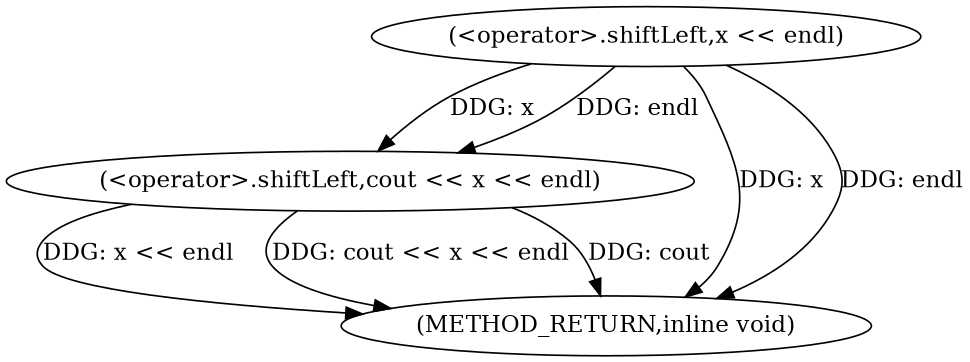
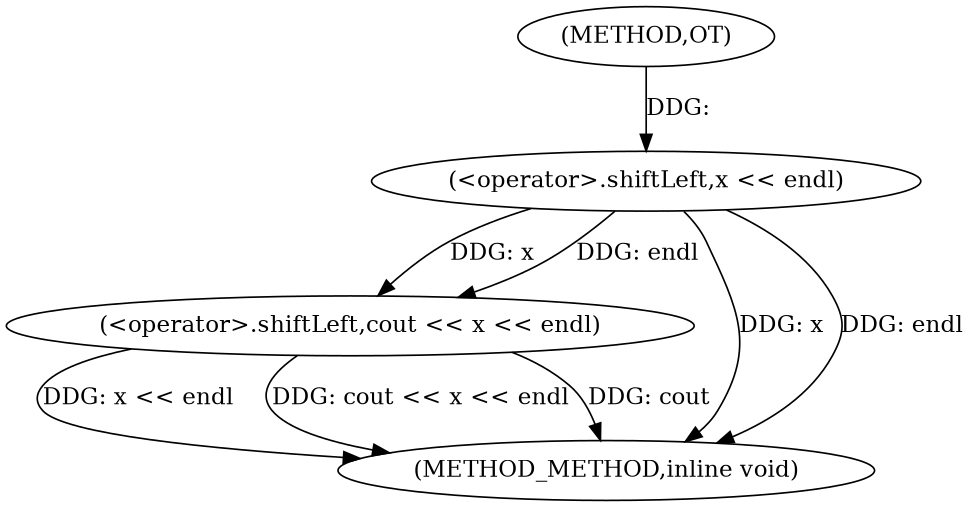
node "(METHOD,OT)": added
node "(METHOD_RETURN,inline void)": label "(METHOD_RETURN,inline void)" -> "(METHOD_METHOD,inline void)"
